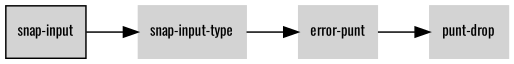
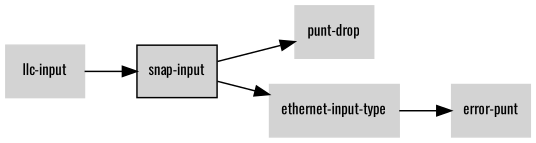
node "snap-input-type": label "snap-input-type" -> "ethernet-input-type"
edge "error-punt" -> "punt-drop": now "snap-input" -> "punt-drop"
node "llc-input": added
